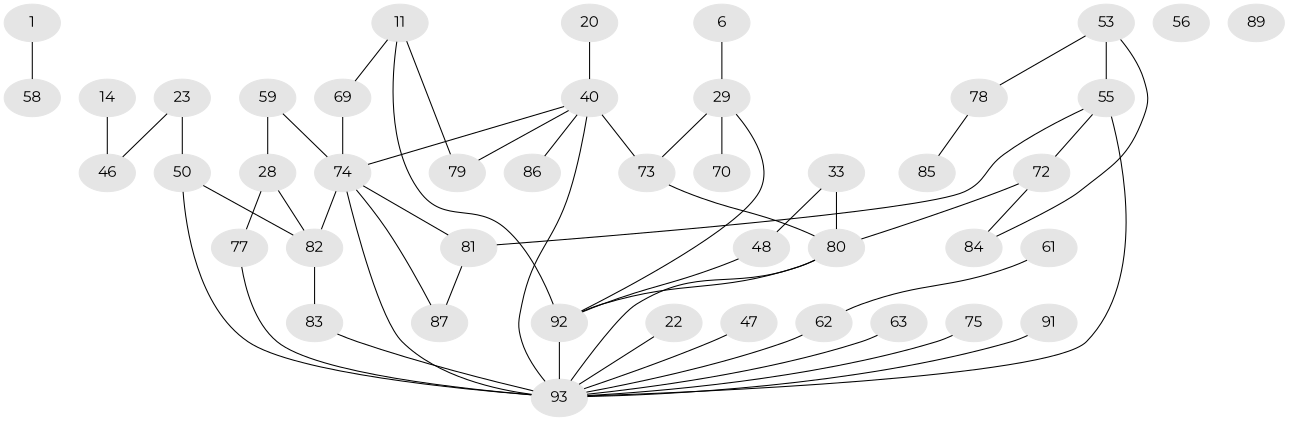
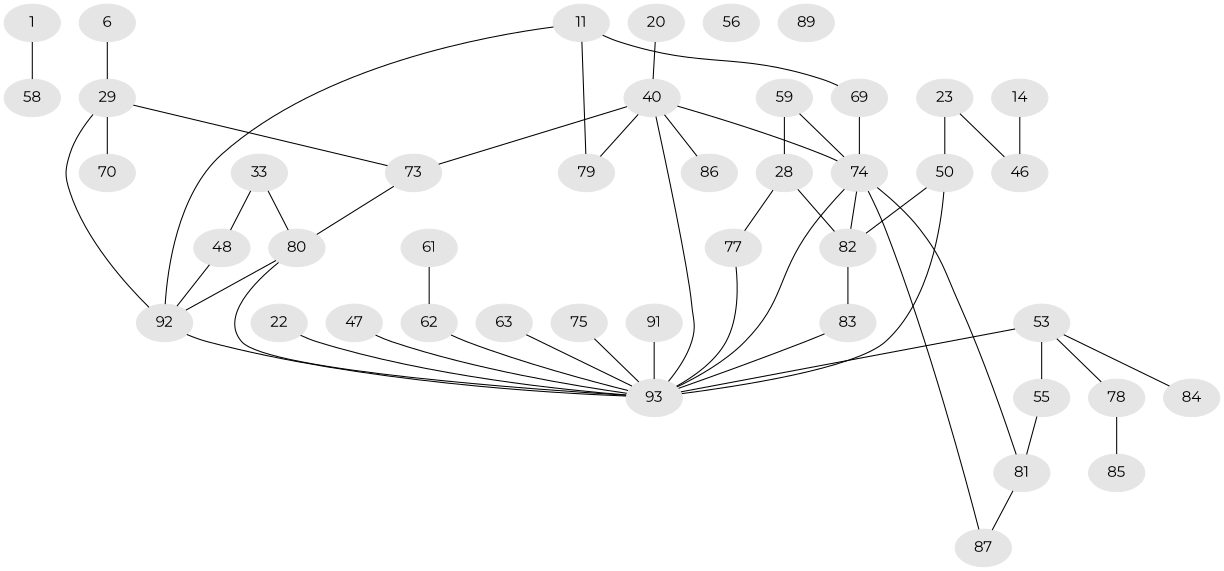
node "72": removed
edge "55" -- "93": now "53" -- "93"
